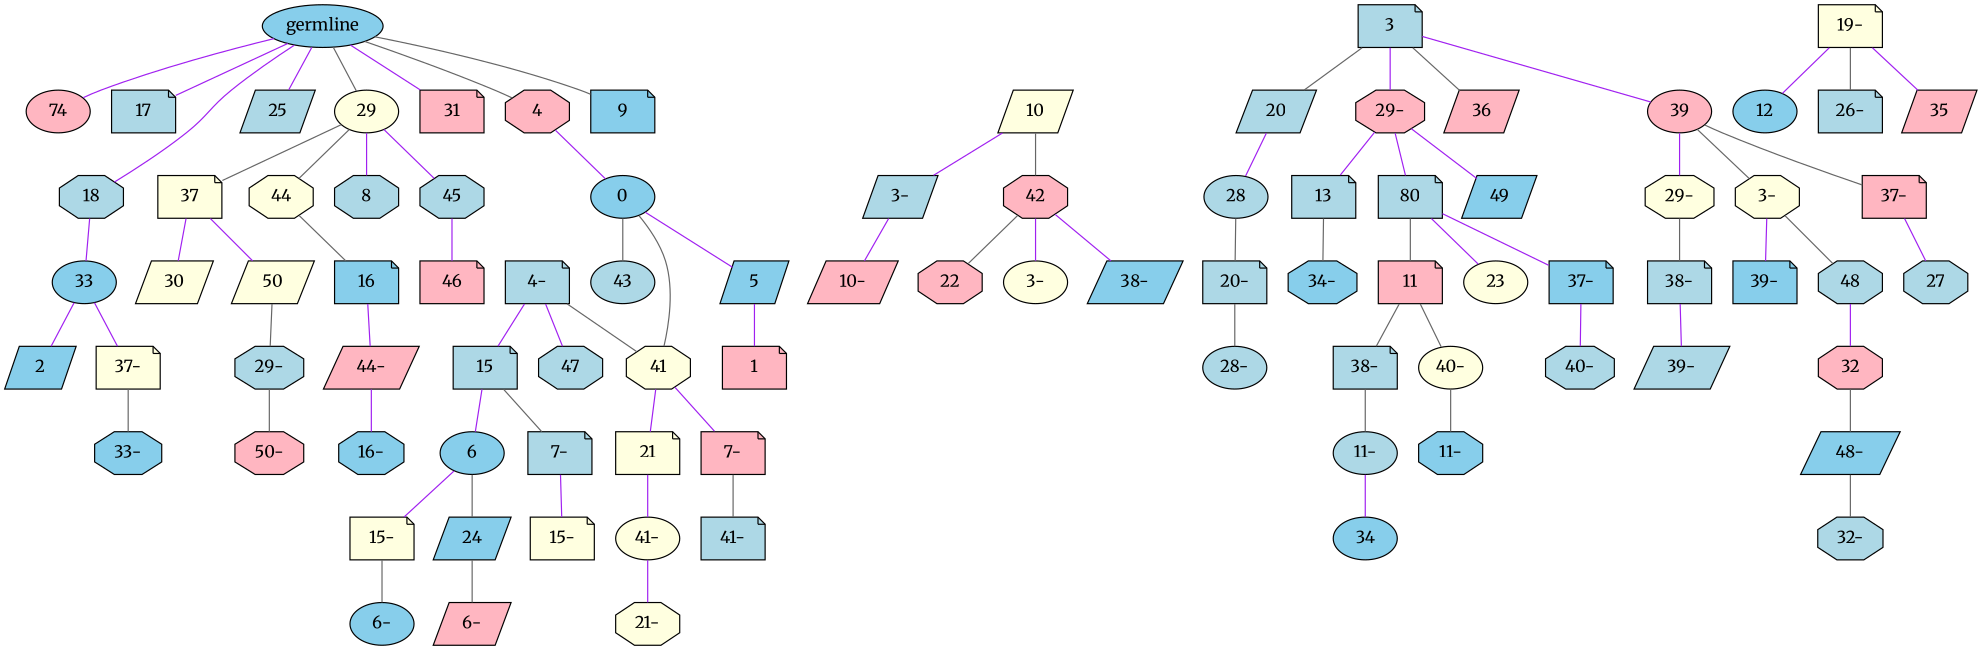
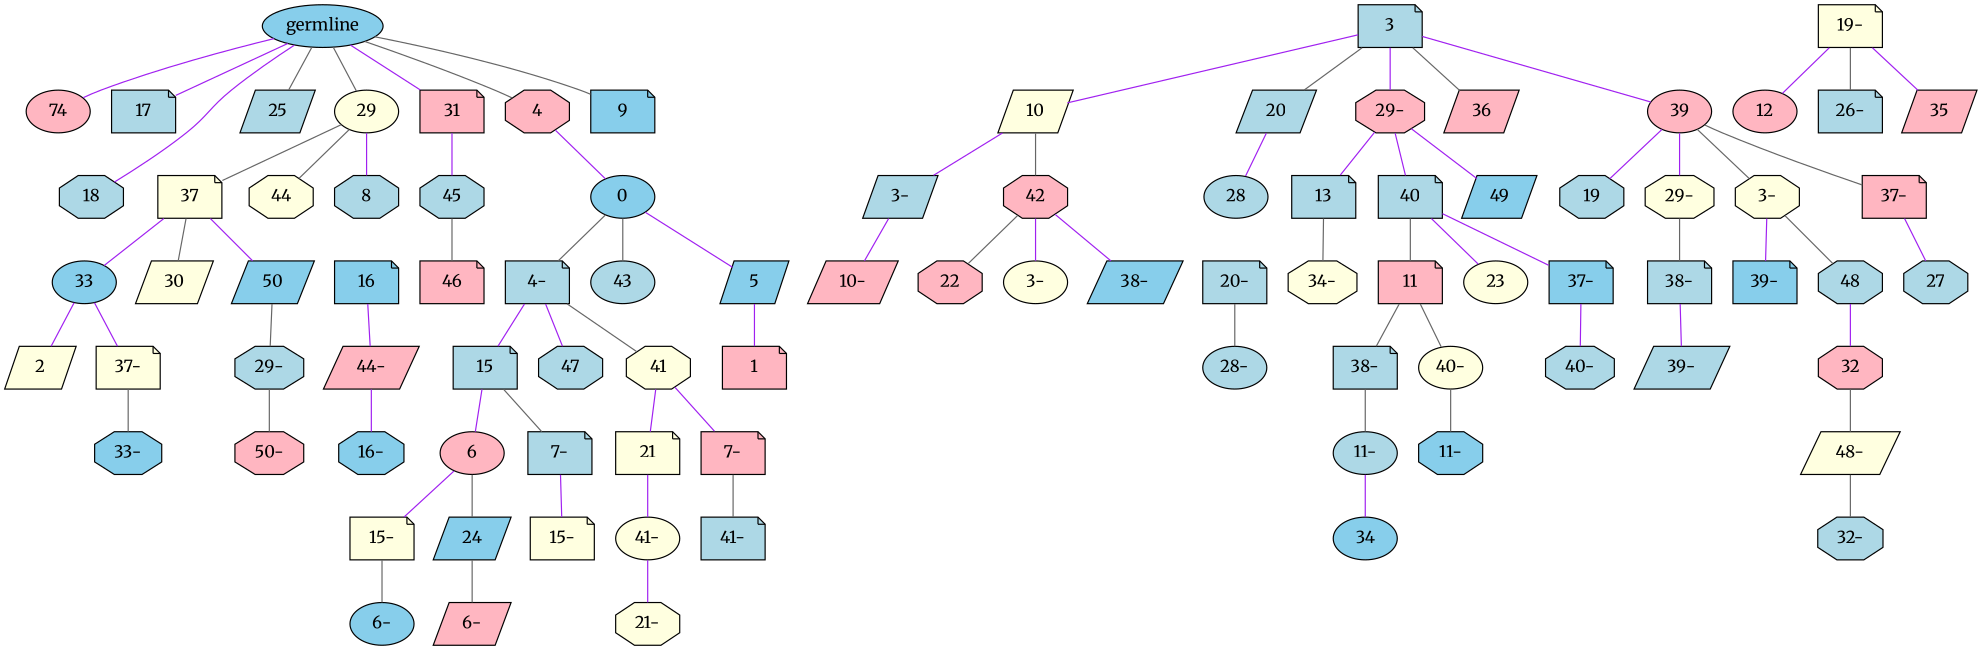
edge "germline" -- "25": color purple -> gray40
edge "3" -- "10": added
node "12": fillcolor skyblue -> lightpink
edge "29" -- "45": now "31" -- "45"
node "80": label "80" -> "40"
node "19": added
edge "44" -- "16": removed
edge "18" -- "33": now "37" -- "33"
edge "37" -- "30": color purple -> gray40
edge "45" -- "46": color purple -> gray40
edge "28" -- "20-": removed
edge "0" -- "41": now "0" -- "4-"
node "50": fillcolor lightyellow -> skyblue
node "34-": fillcolor skyblue -> lightyellow
node "2": fillcolor skyblue -> lightyellow
node "6": fillcolor skyblue -> lightpink
node "48-": fillcolor skyblue -> lightyellow
